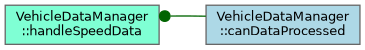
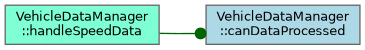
edge "VehicleDataManager ::canDataProcessed" -> "VehicleDataManager ::handleSpeedData": reversed
